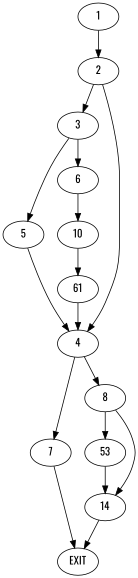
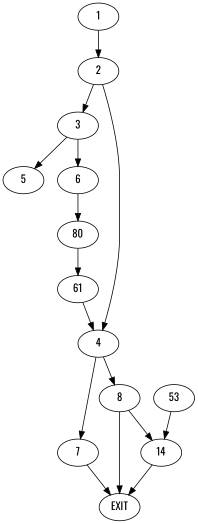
node "10": label "10" -> "80"
edge "5" -> "4": removed
edge "8" -> "53": now "8" -> "EXIT"
